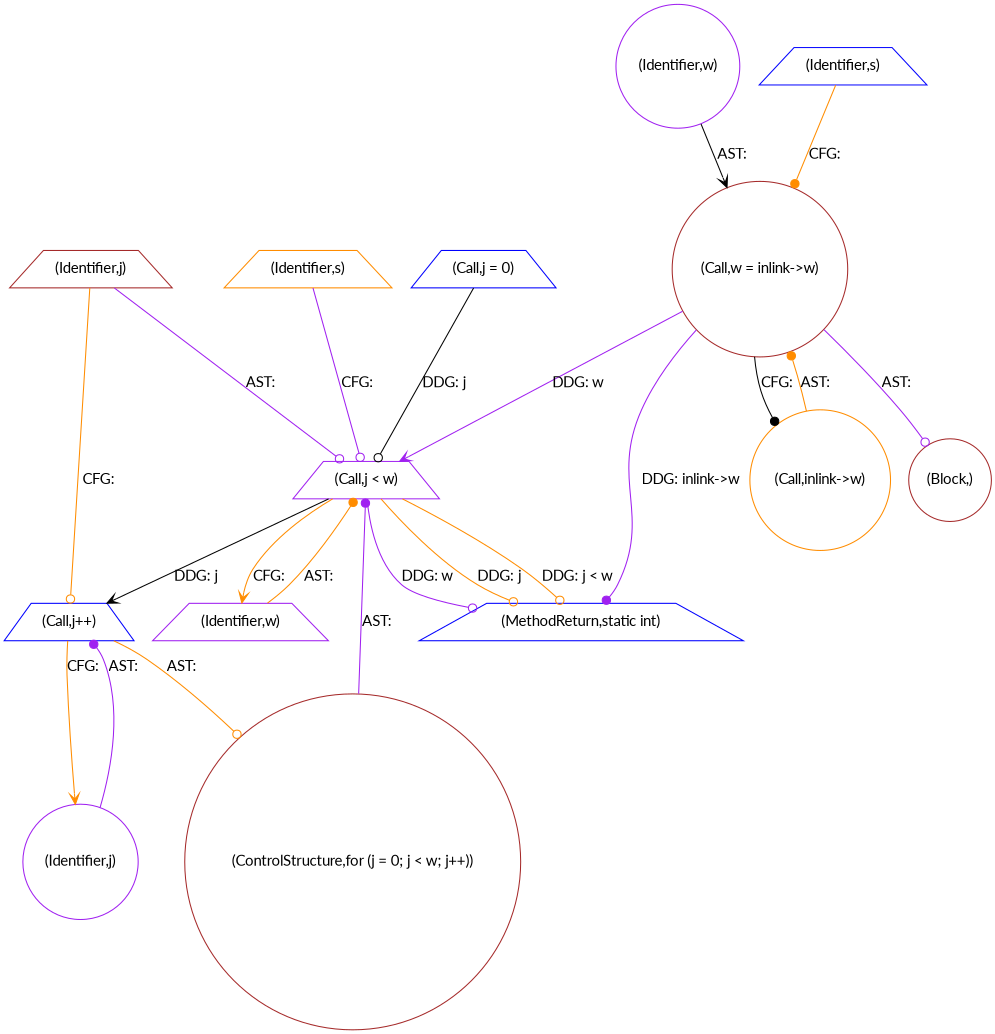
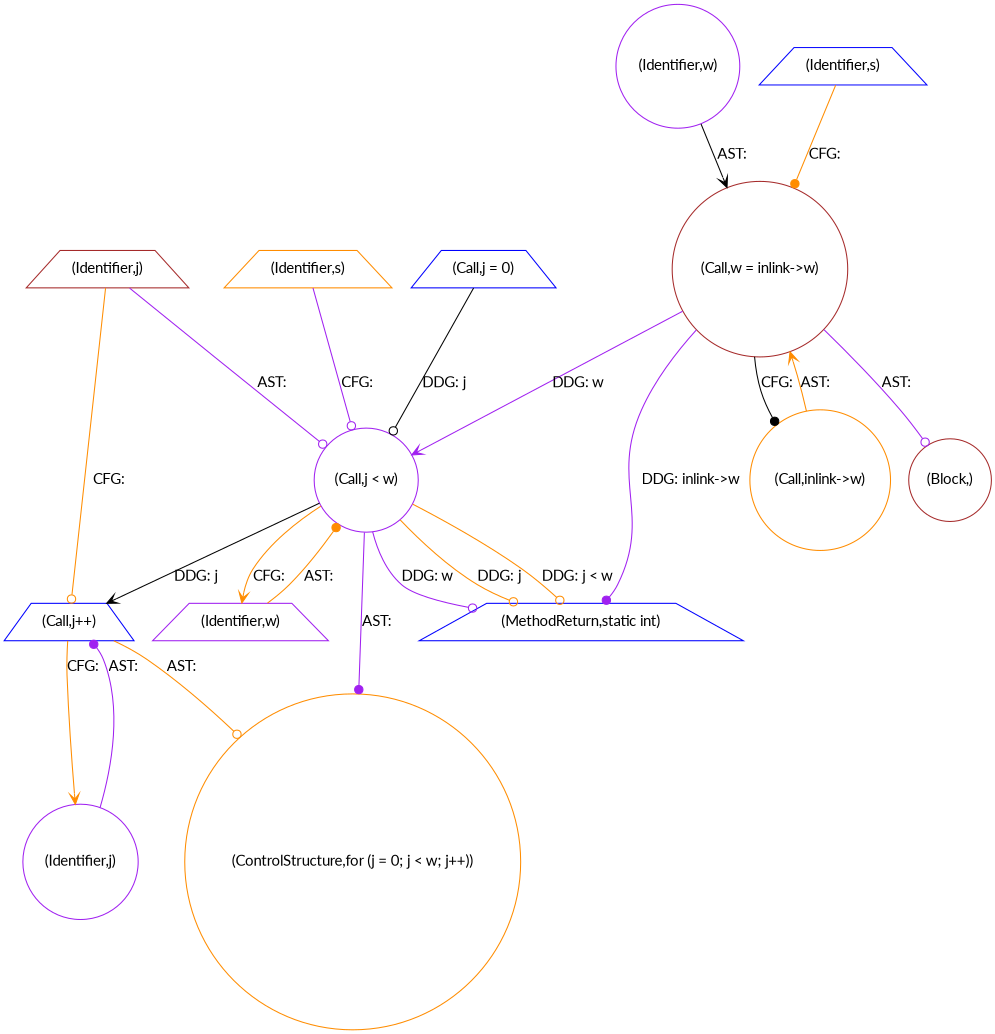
edge "(Call,inlink->w)" -> "(Call,w = inlink->w)": arrowhead dot -> vee
node "(Call,j < w)": shape trapezium -> circle
edge "(ControlStructure,for (j = 0; j < w; j++))" -> "(Call,j < w)": reversed
node "(ControlStructure,for (j = 0; j < w; j++))": color brown -> darkorange
